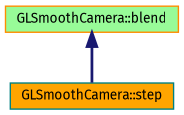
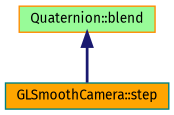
node "GLSmoothCamera::blend": label "GLSmoothCamera::blend" -> "Quaternion::blend"
